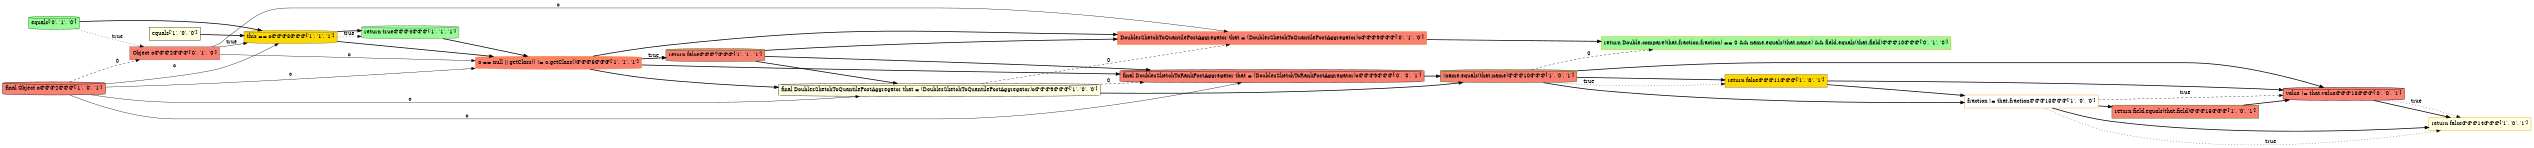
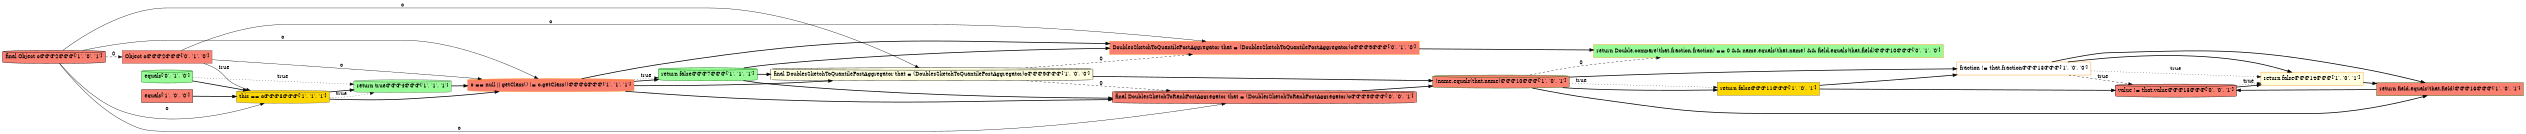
node "equals['1', '0', '0']": fillcolor lightyellow -> salmon
edge "equals['0', '1', '0']" -> "Object o@@@2@@@['0', '1', '0']": now "equals['0', '1', '0']" -> "return true@@@4@@@['1', '1', '1']"
node "return false@@@7@@@['1', '1', '1']": fillcolor salmon -> palegreen
edge "!name.equals(that.name)@@@10@@@['1', '0', '1']" -> "value != that.value@@@13@@@['0', '0', '1']": now "!name.equals(that.name)@@@10@@@['1', '0', '1']" -> "return field.equals(that.field)@@@16@@@['1', '0', '1']"
edge "return false@@@14@@@['1', '0', '1']" -> "return field.equals(that.field)@@@16@@@['1', '0', '1']": added
